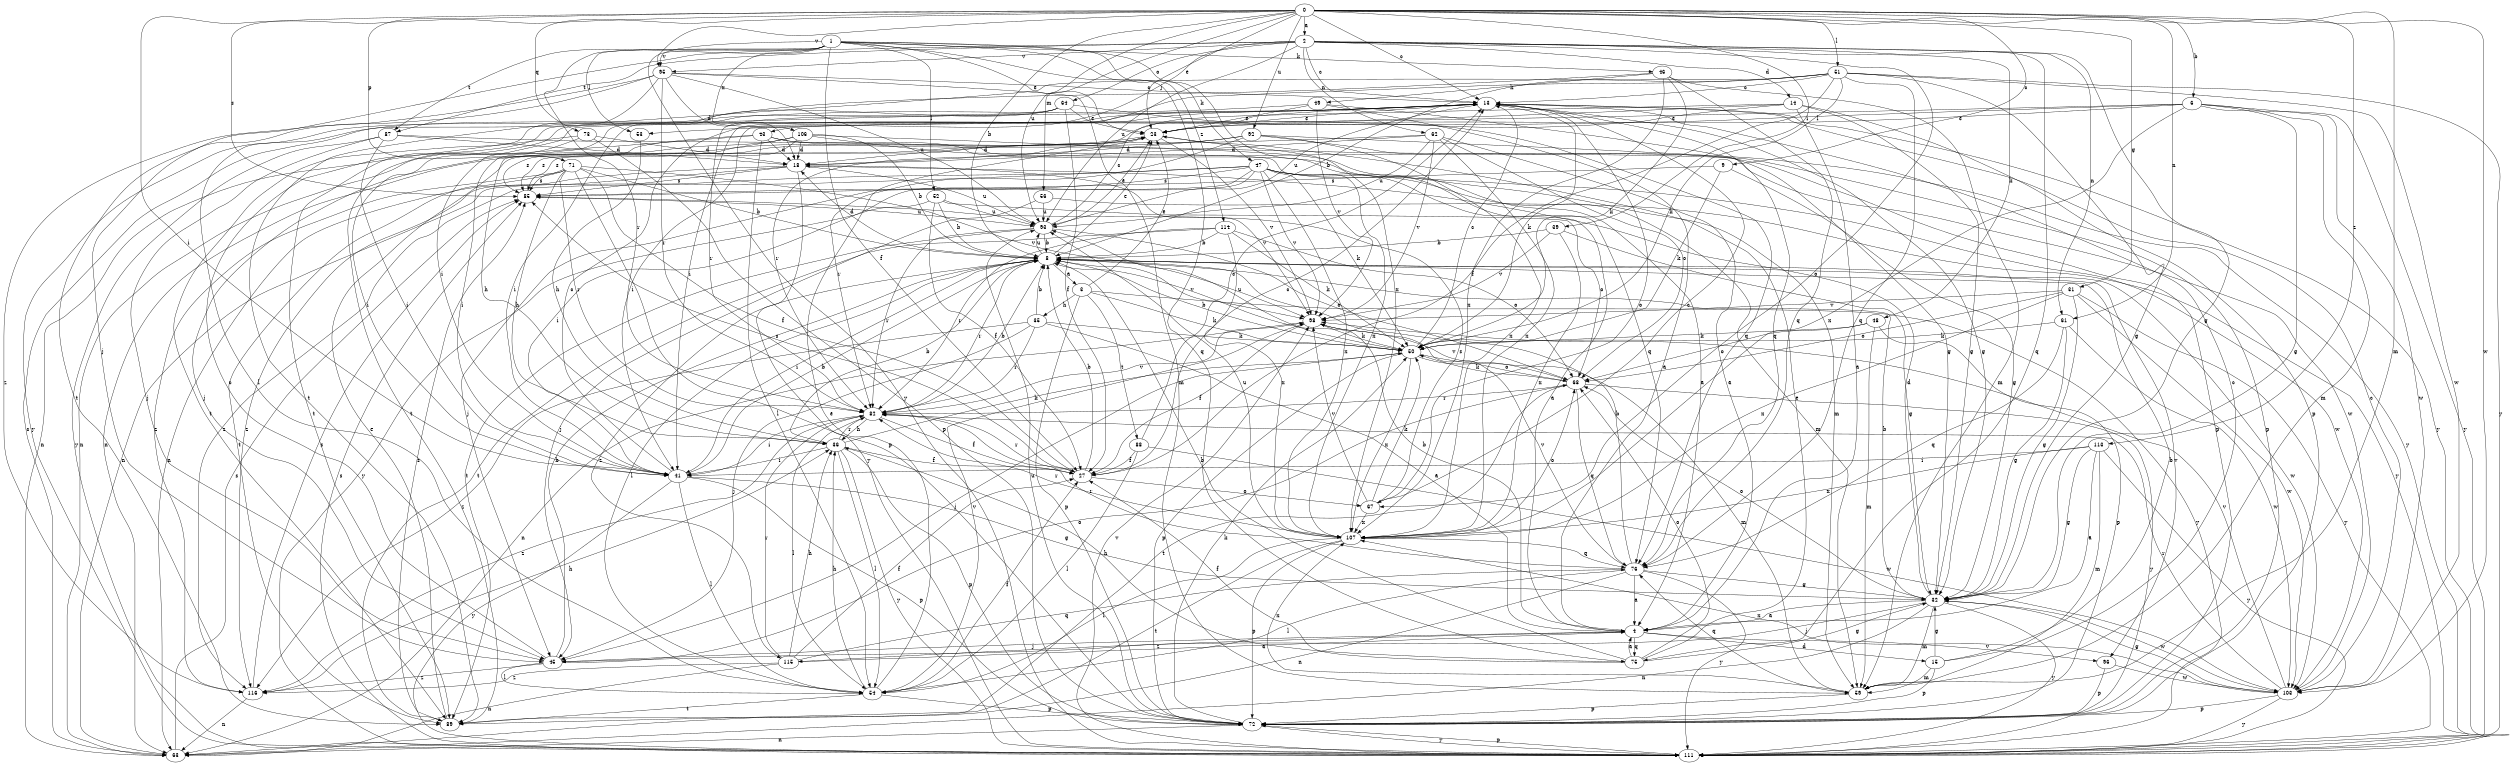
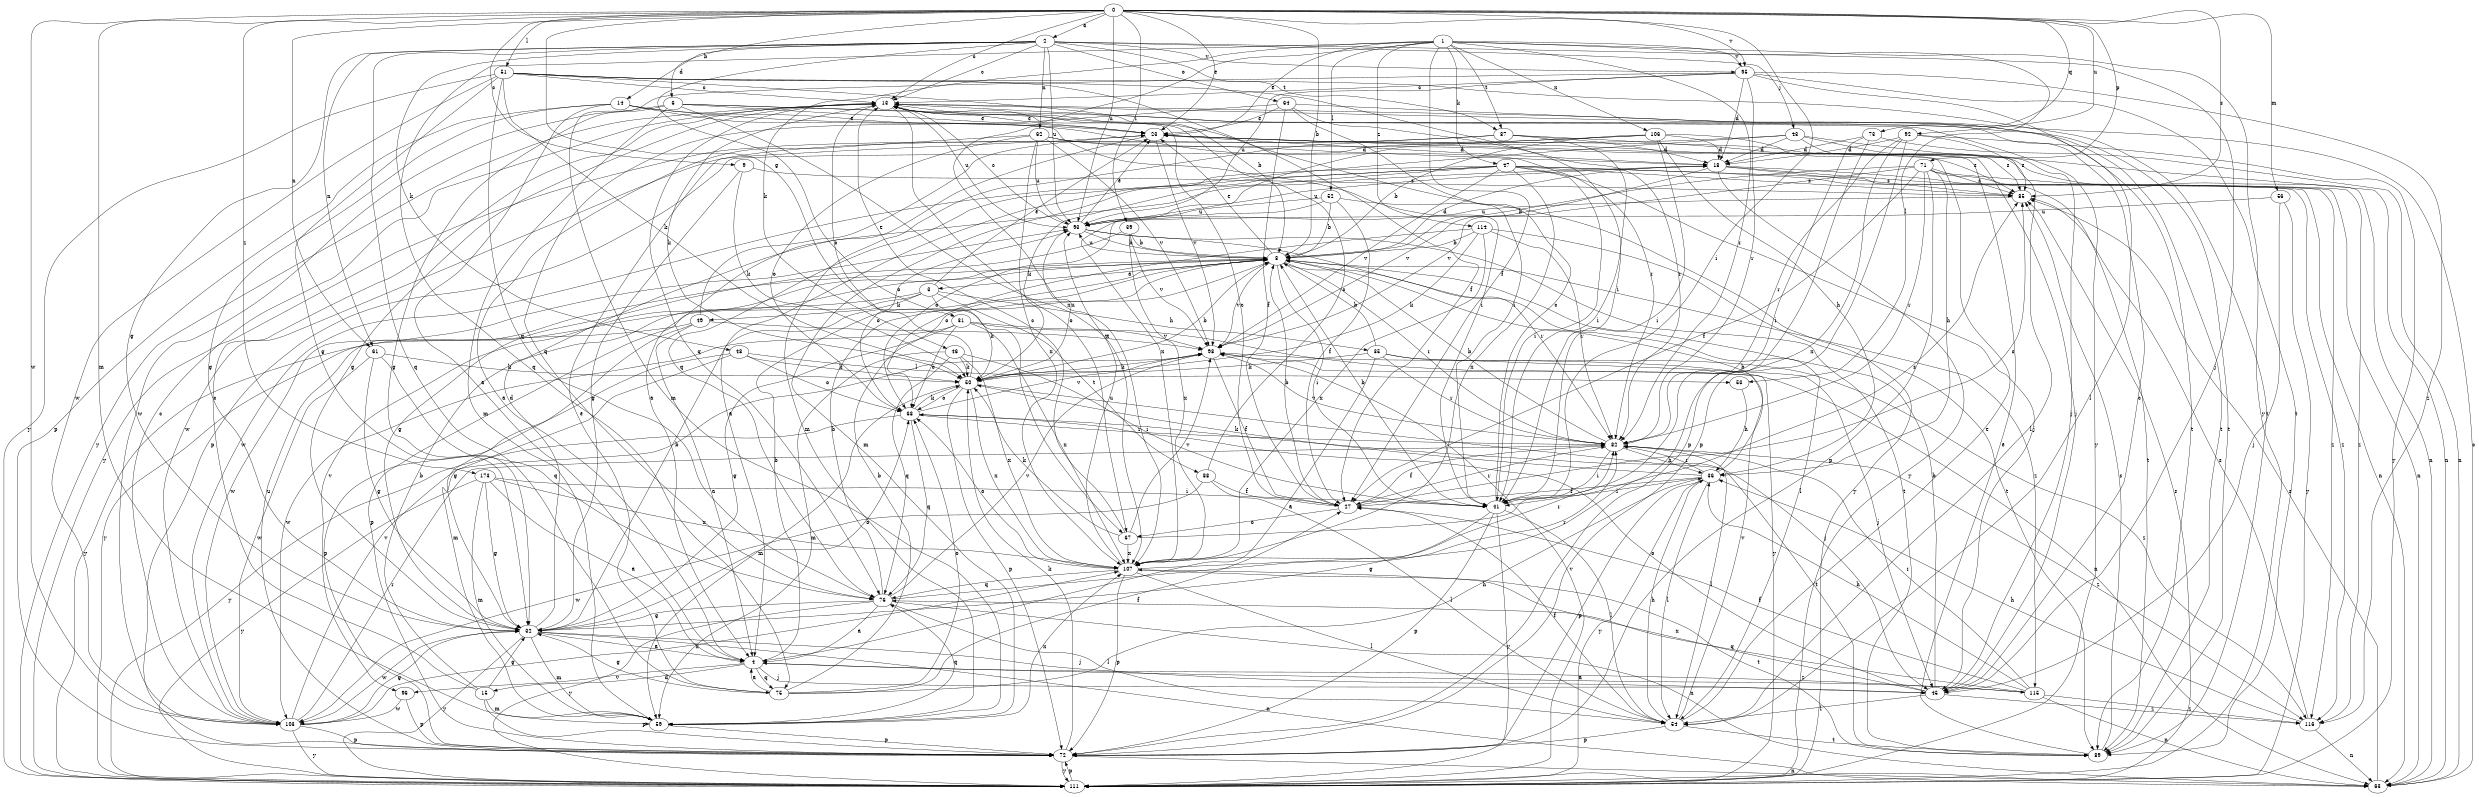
edge "46" -> "49": now "3" -> "49"
edge "6" -> "53": now "48" -> "53"
node "113": label "113" -> "173"
edge "45" -> "107": added, label "x"
